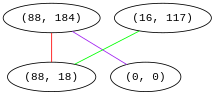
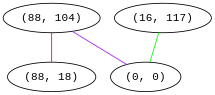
node "(88, 184)": label "(88, 184)" -> "(88, 104)"
edge "(16, 117)" -- "(88, 18)": now "(16, 117)" -- "(0, 0)"
